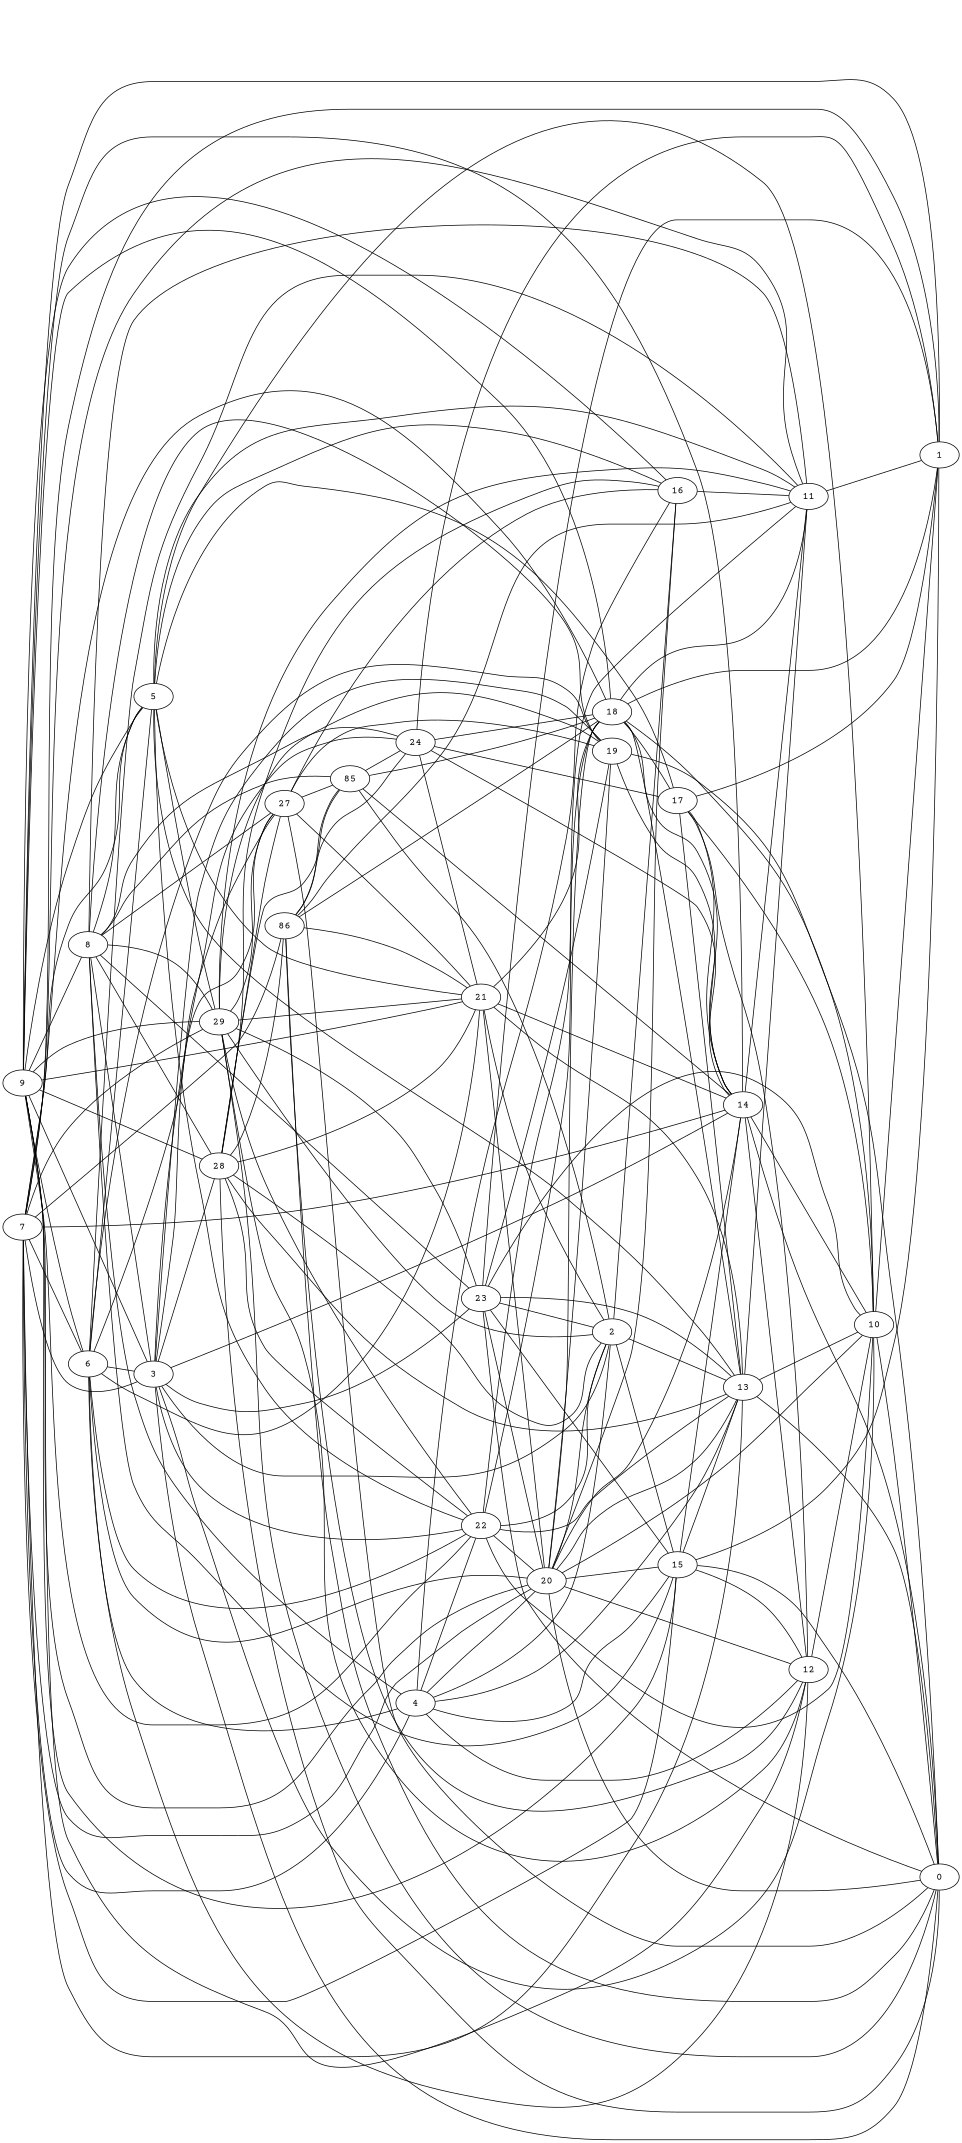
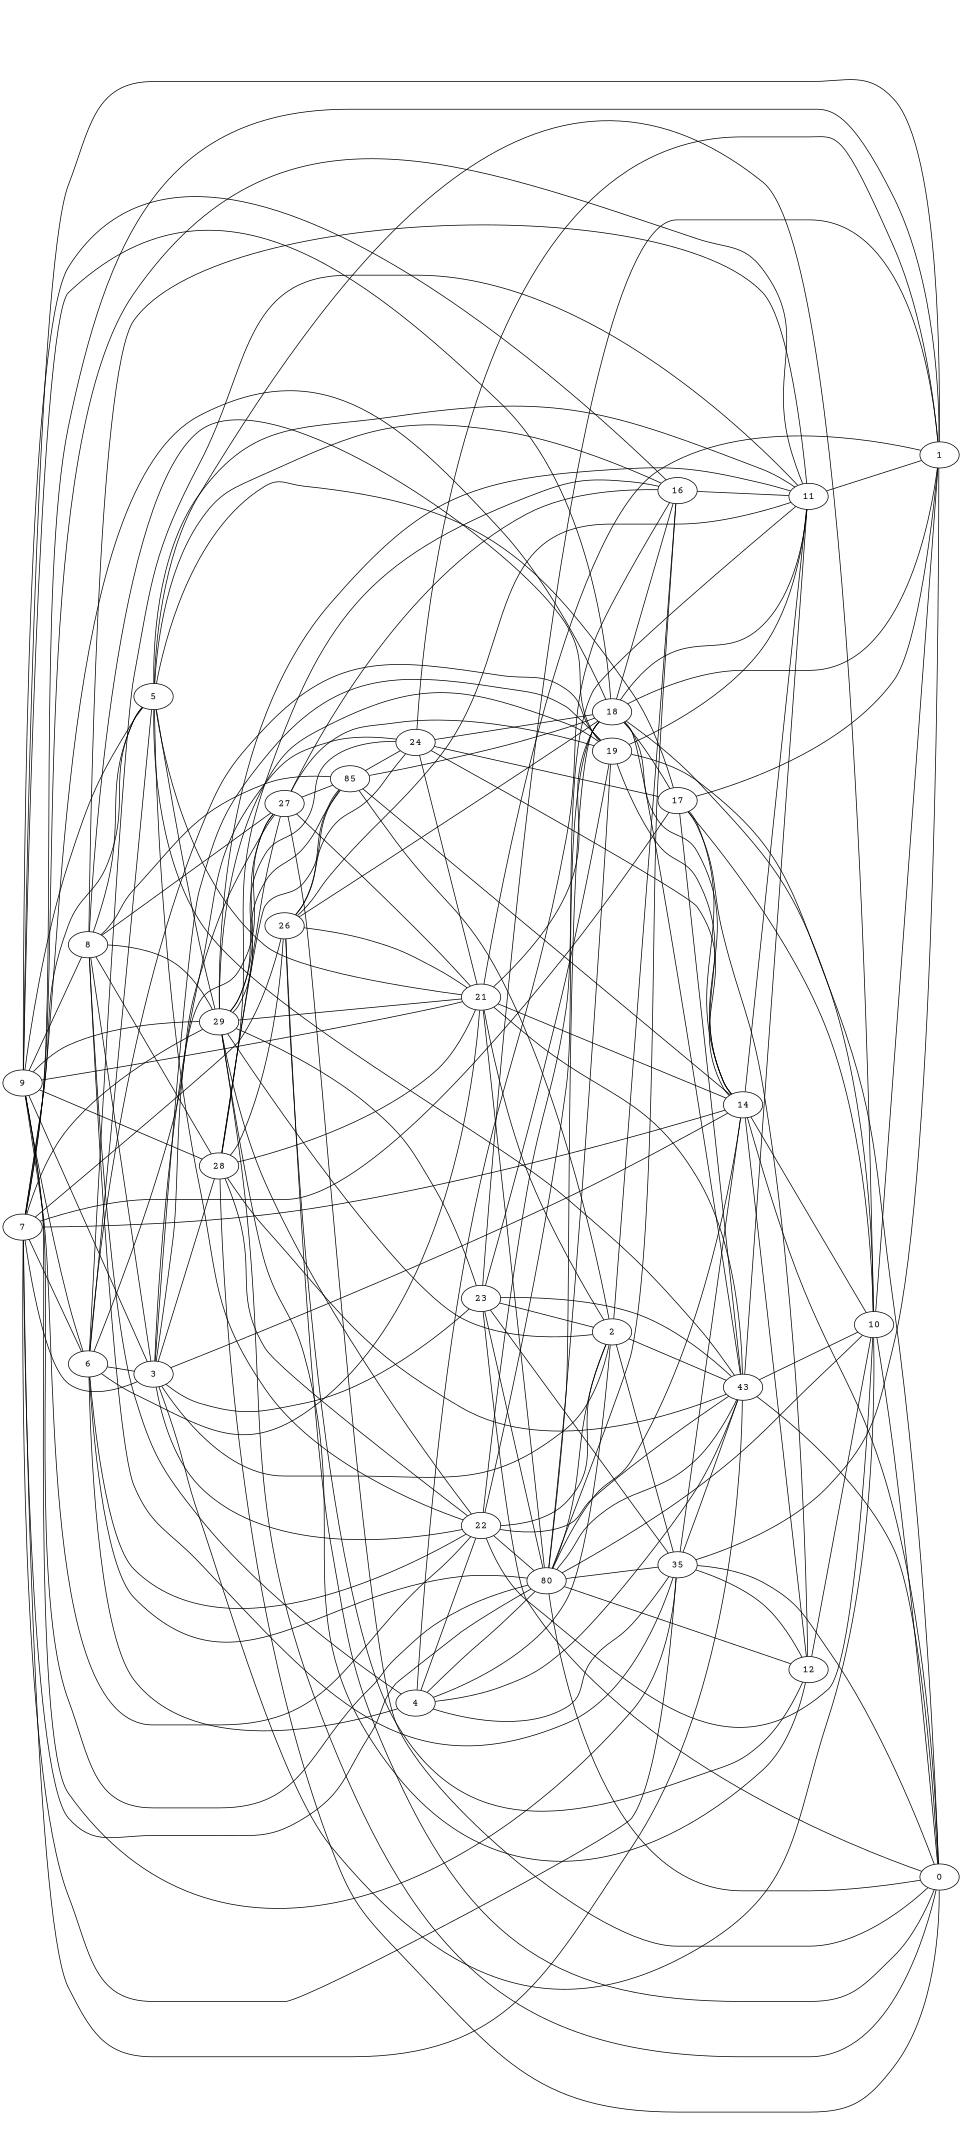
edge "9" -- "14": removed
edge "1" -- "21": added
edge "16" -- "18": added
edge "11" -- "19": added
edge "24" -- "8": now "24" -- "29"
edge "85" -- "29": added
node "86": label "86" -> "26"
edge "23" -- "10": removed
edge "8" -- "23": removed
edge "28" -- "2": removed
node "13": label "13" -> "43"
node "15": label "15" -> "35"
node "20": label "20" -> "80"
edge "12" -- "4": removed
edge "7" -- "4": now "7" -- "17"
edge "9" -- "12": removed
edge "6" -- "12": removed
edge "3" -- "0": removed
